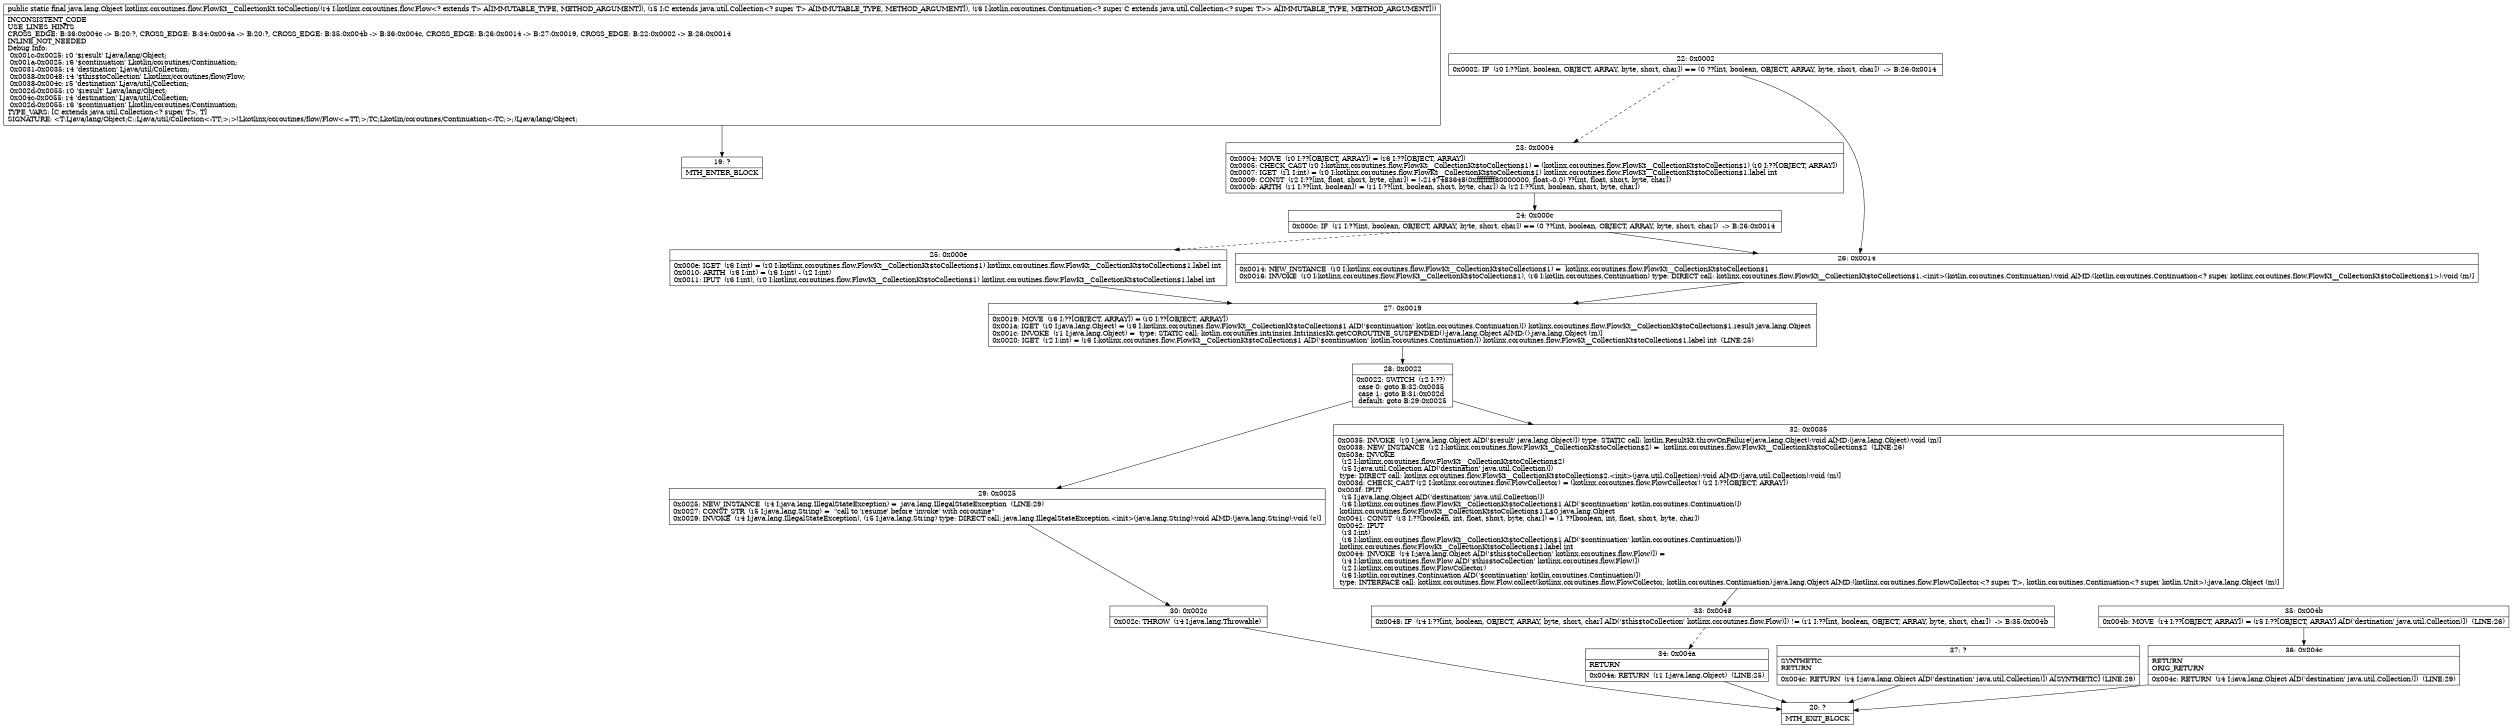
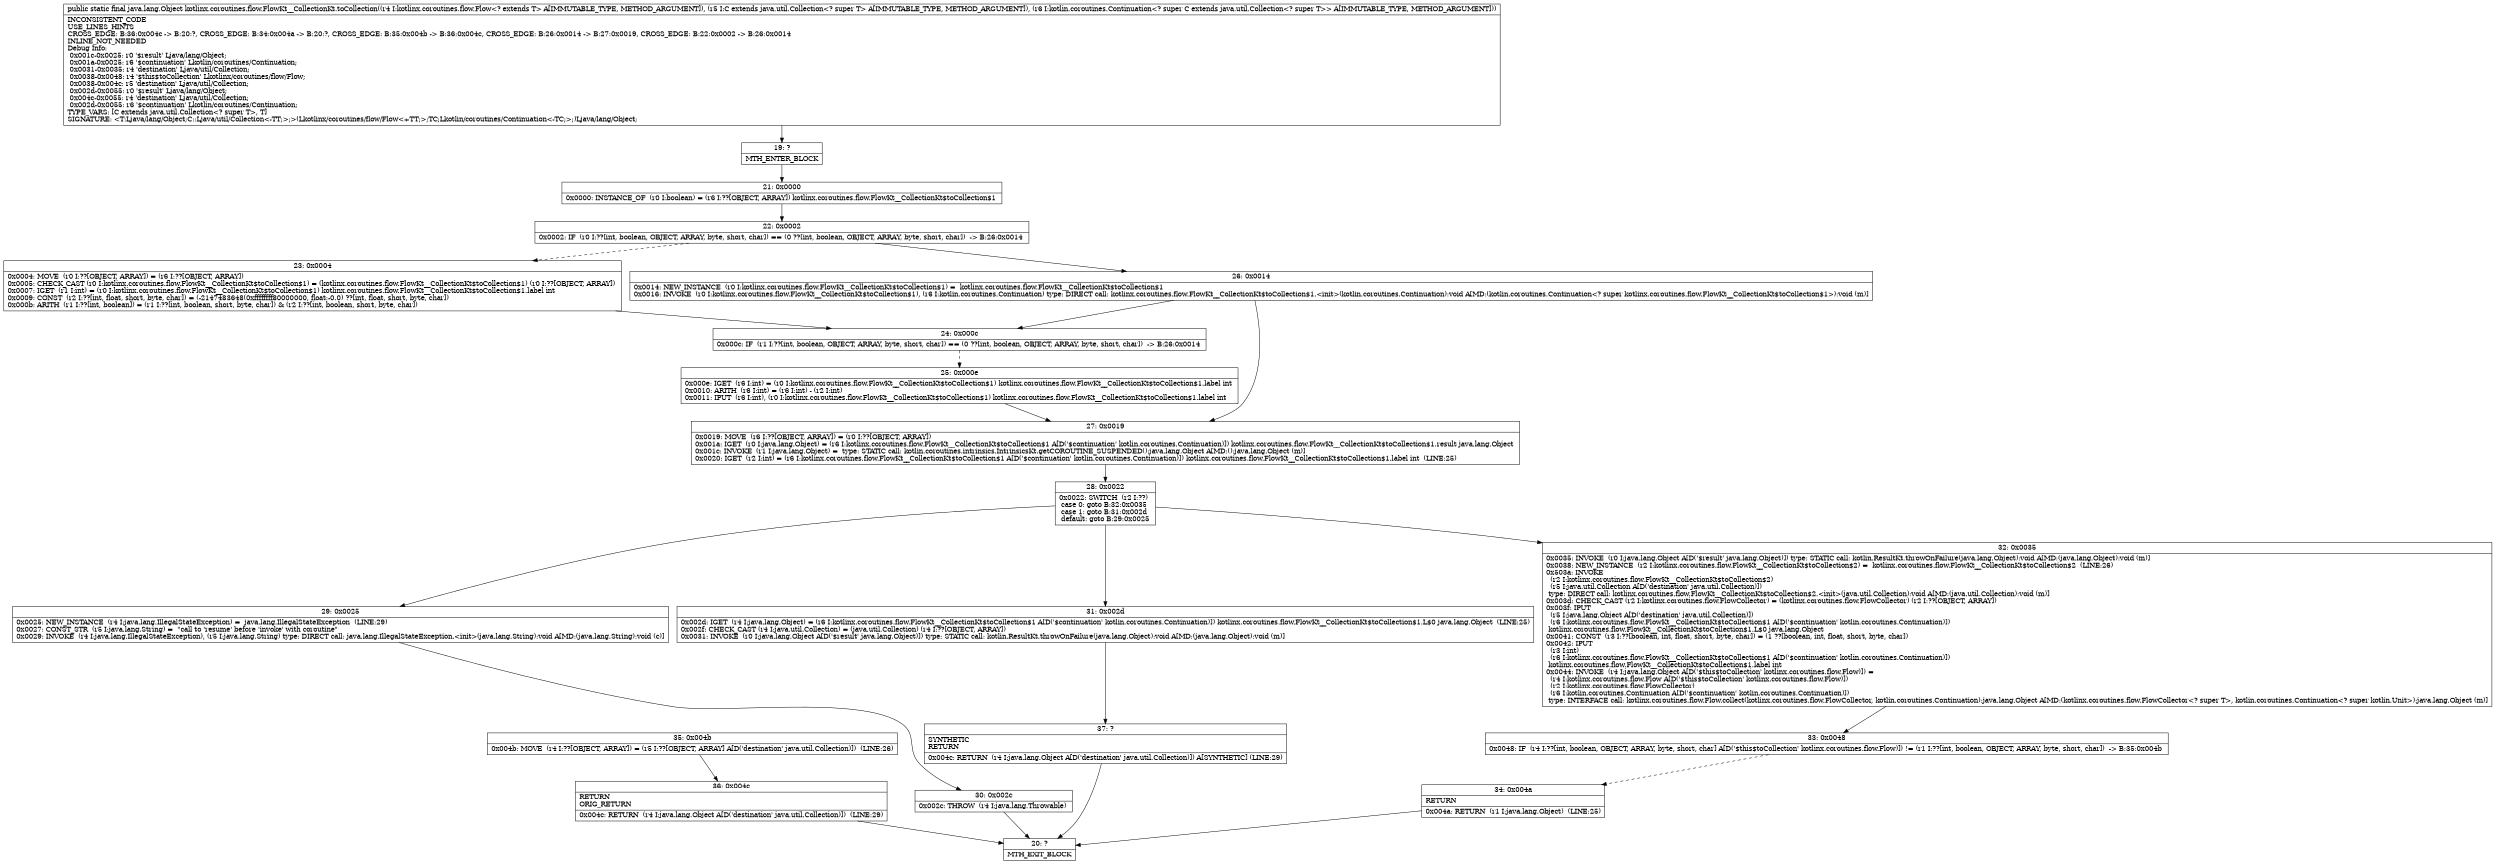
node "21: 0x0000": added
edge "24: 0x000c" -> "26: 0x0014": reversed
node "31: 0x002d": added
